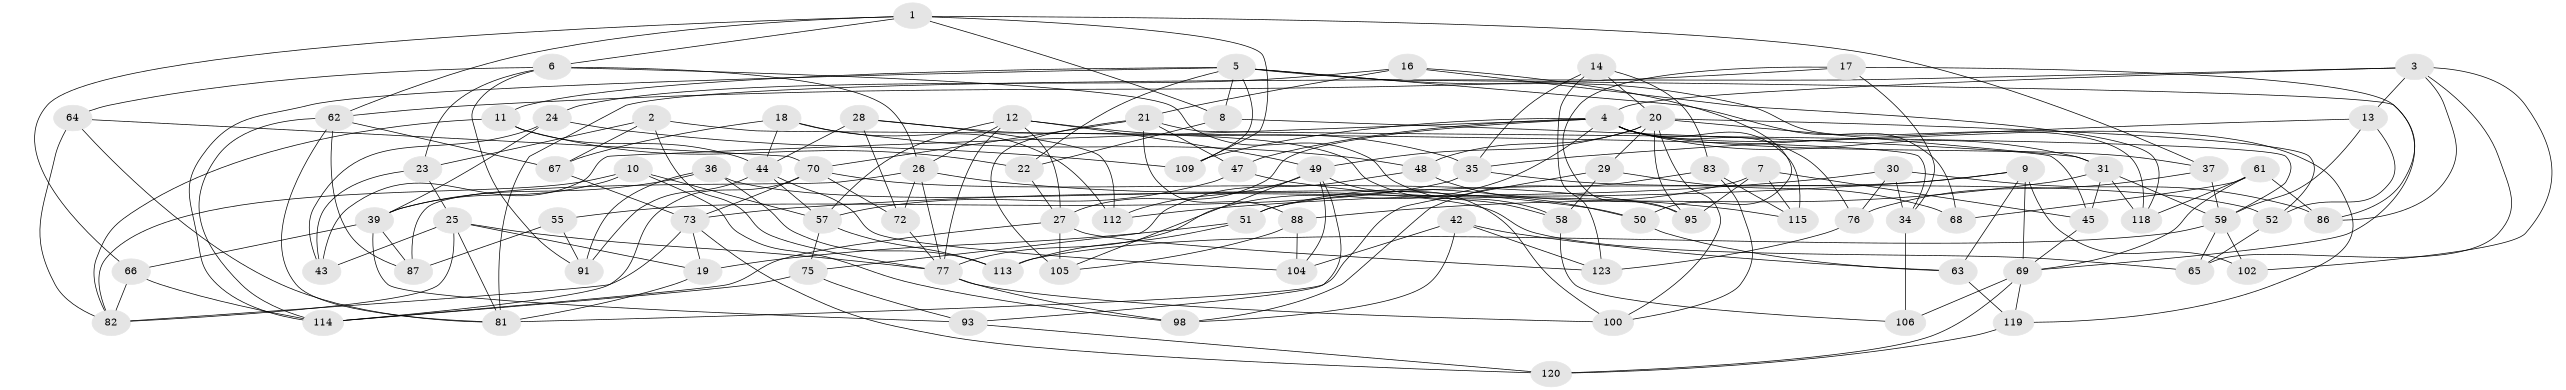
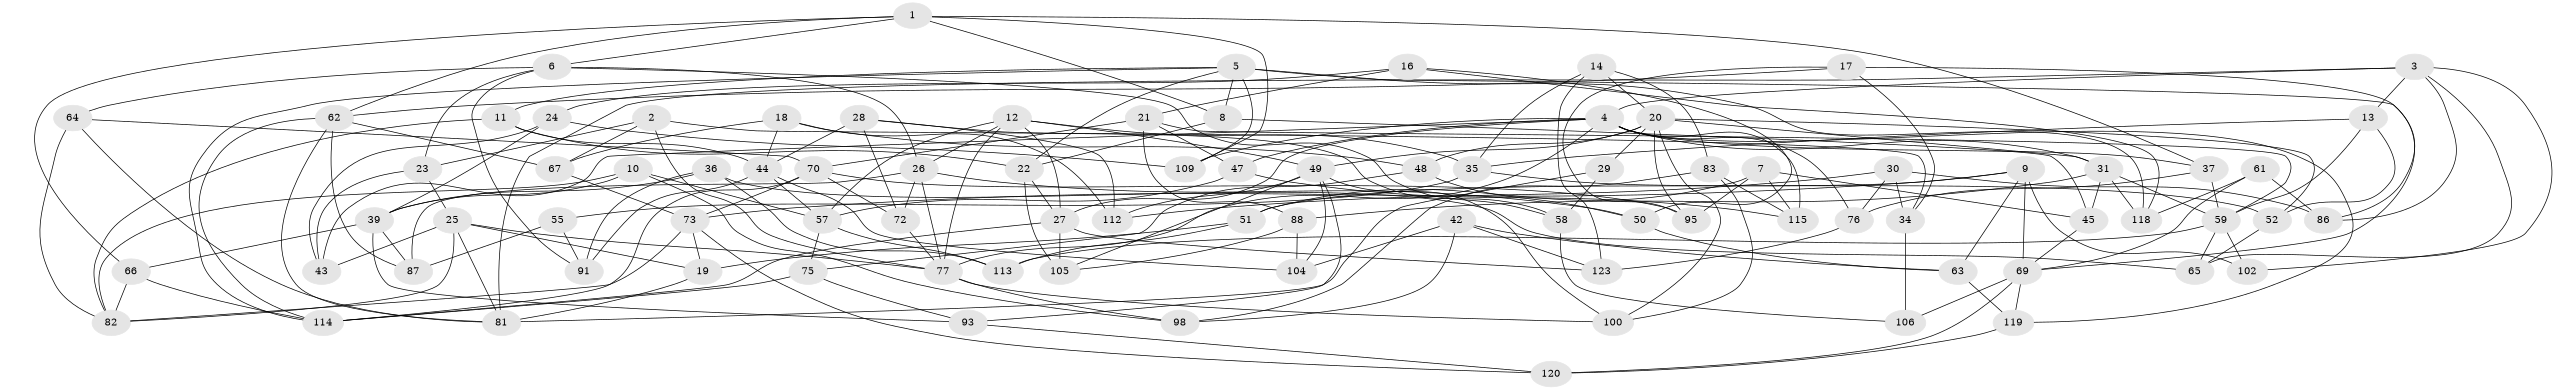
edge "21" -- "105": now "22" -- "105"
node "68": removed
